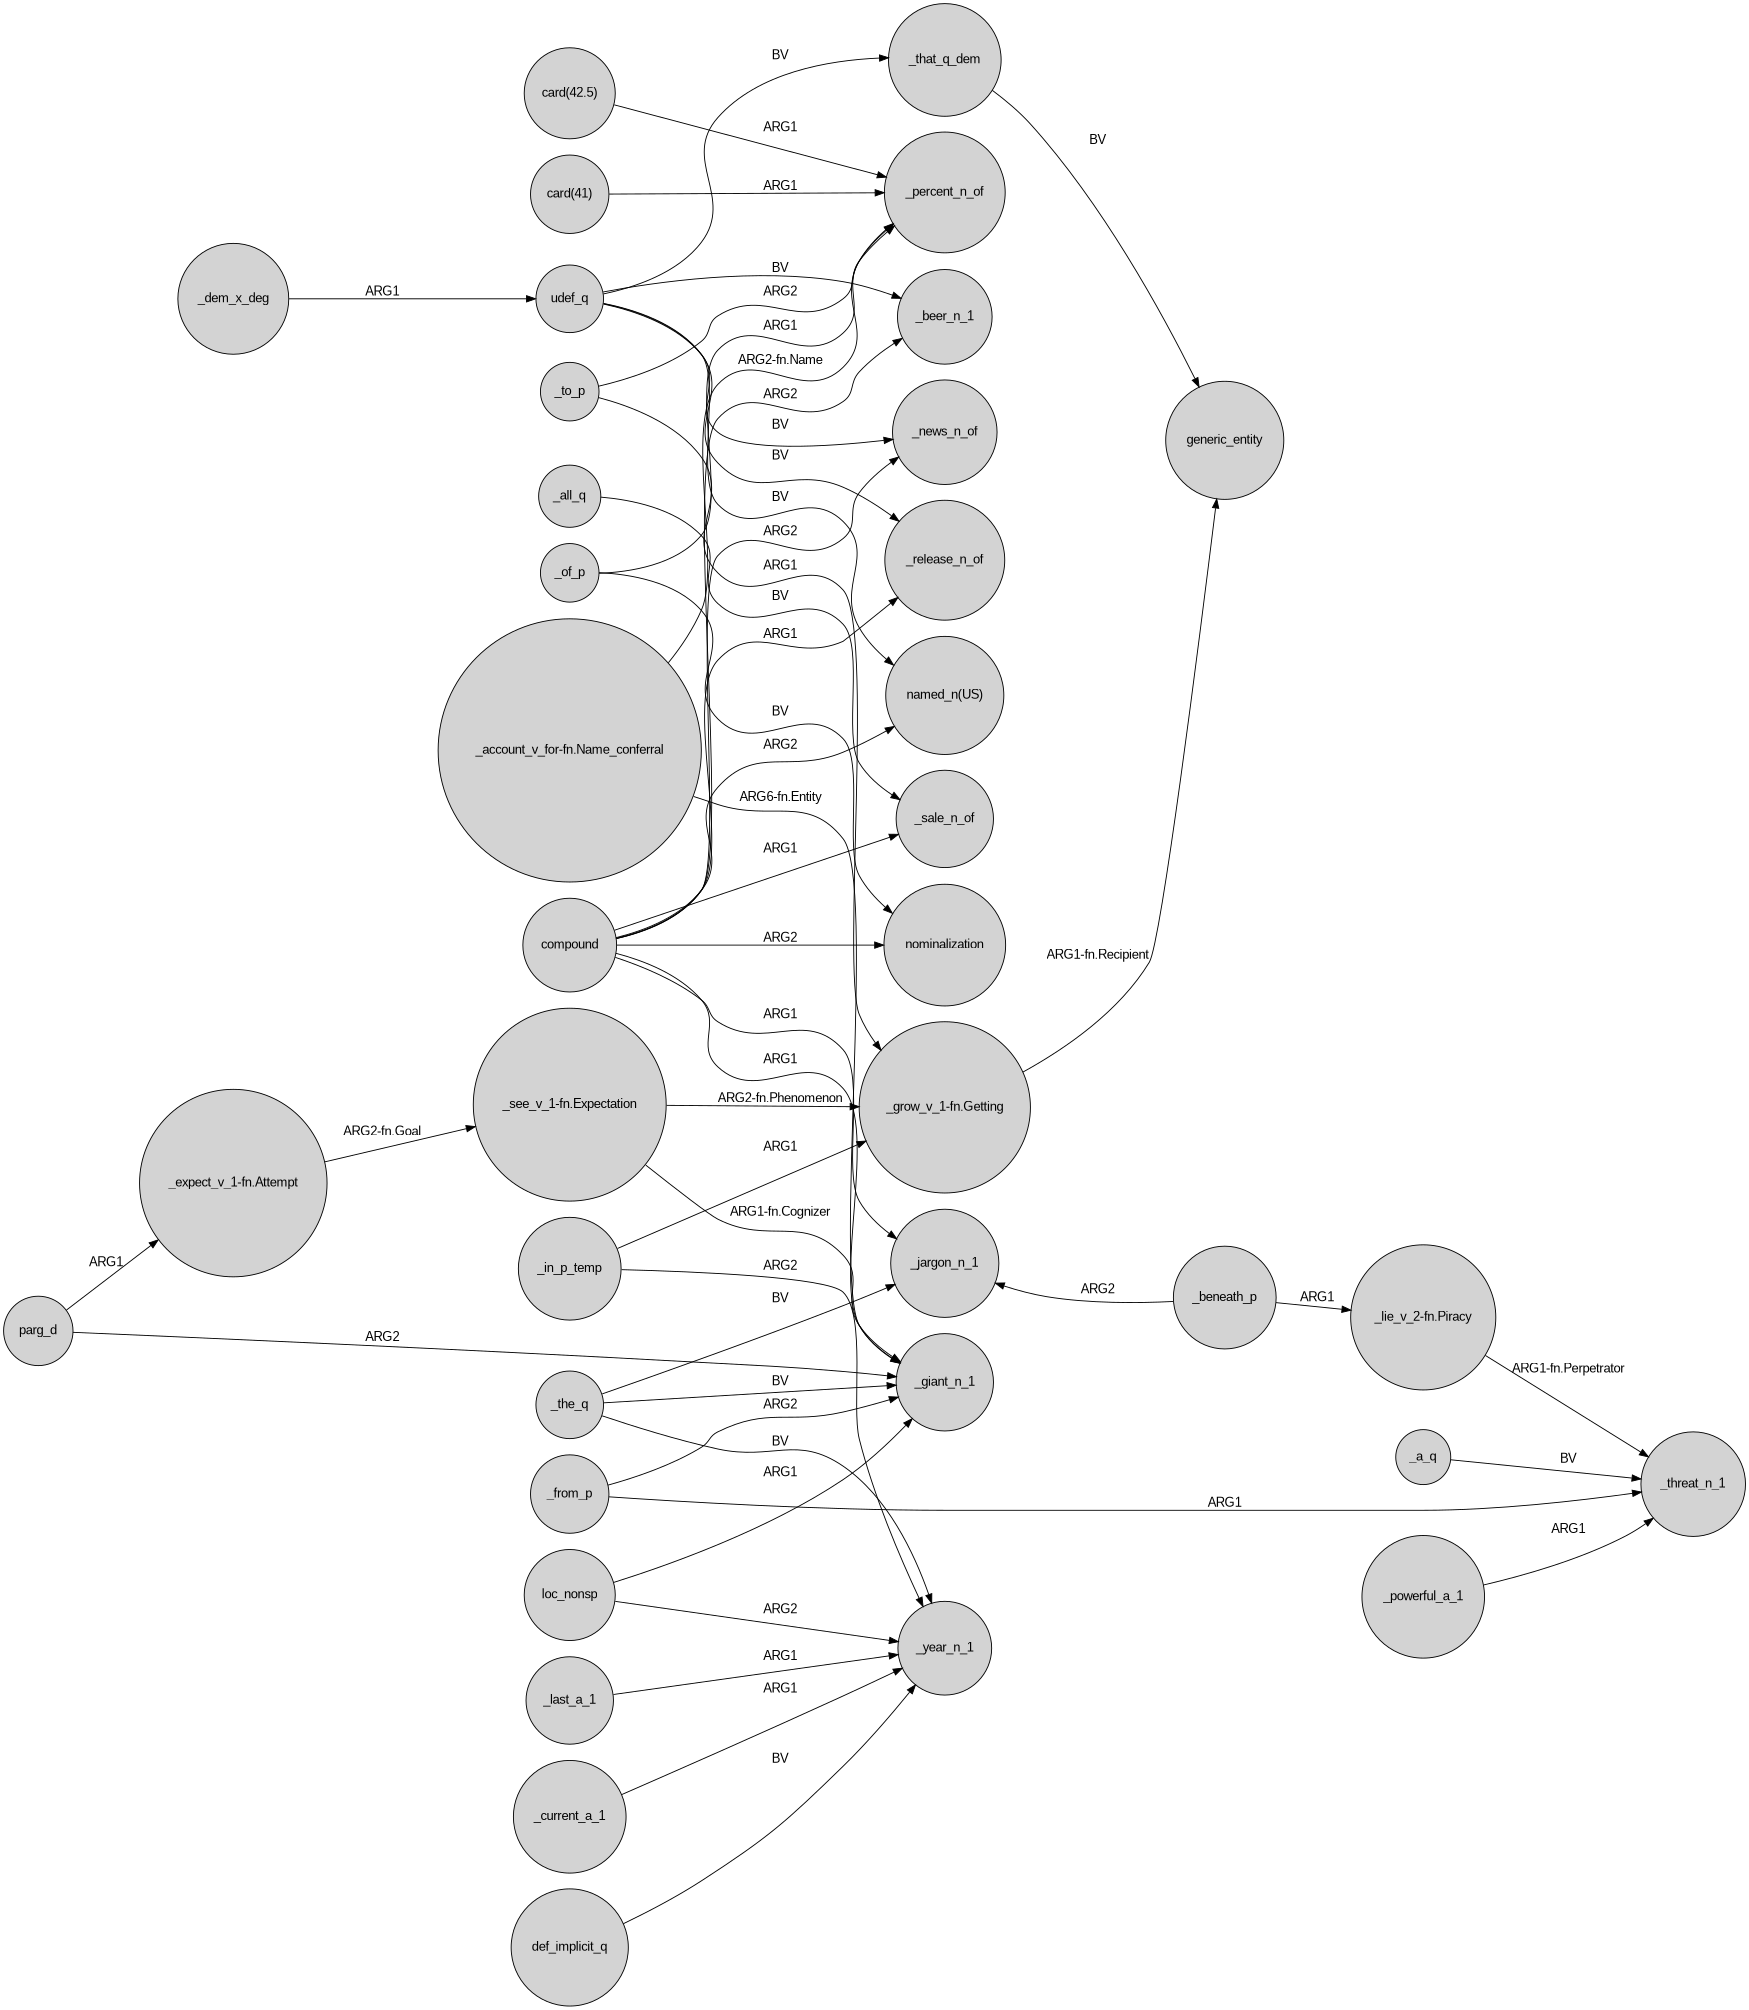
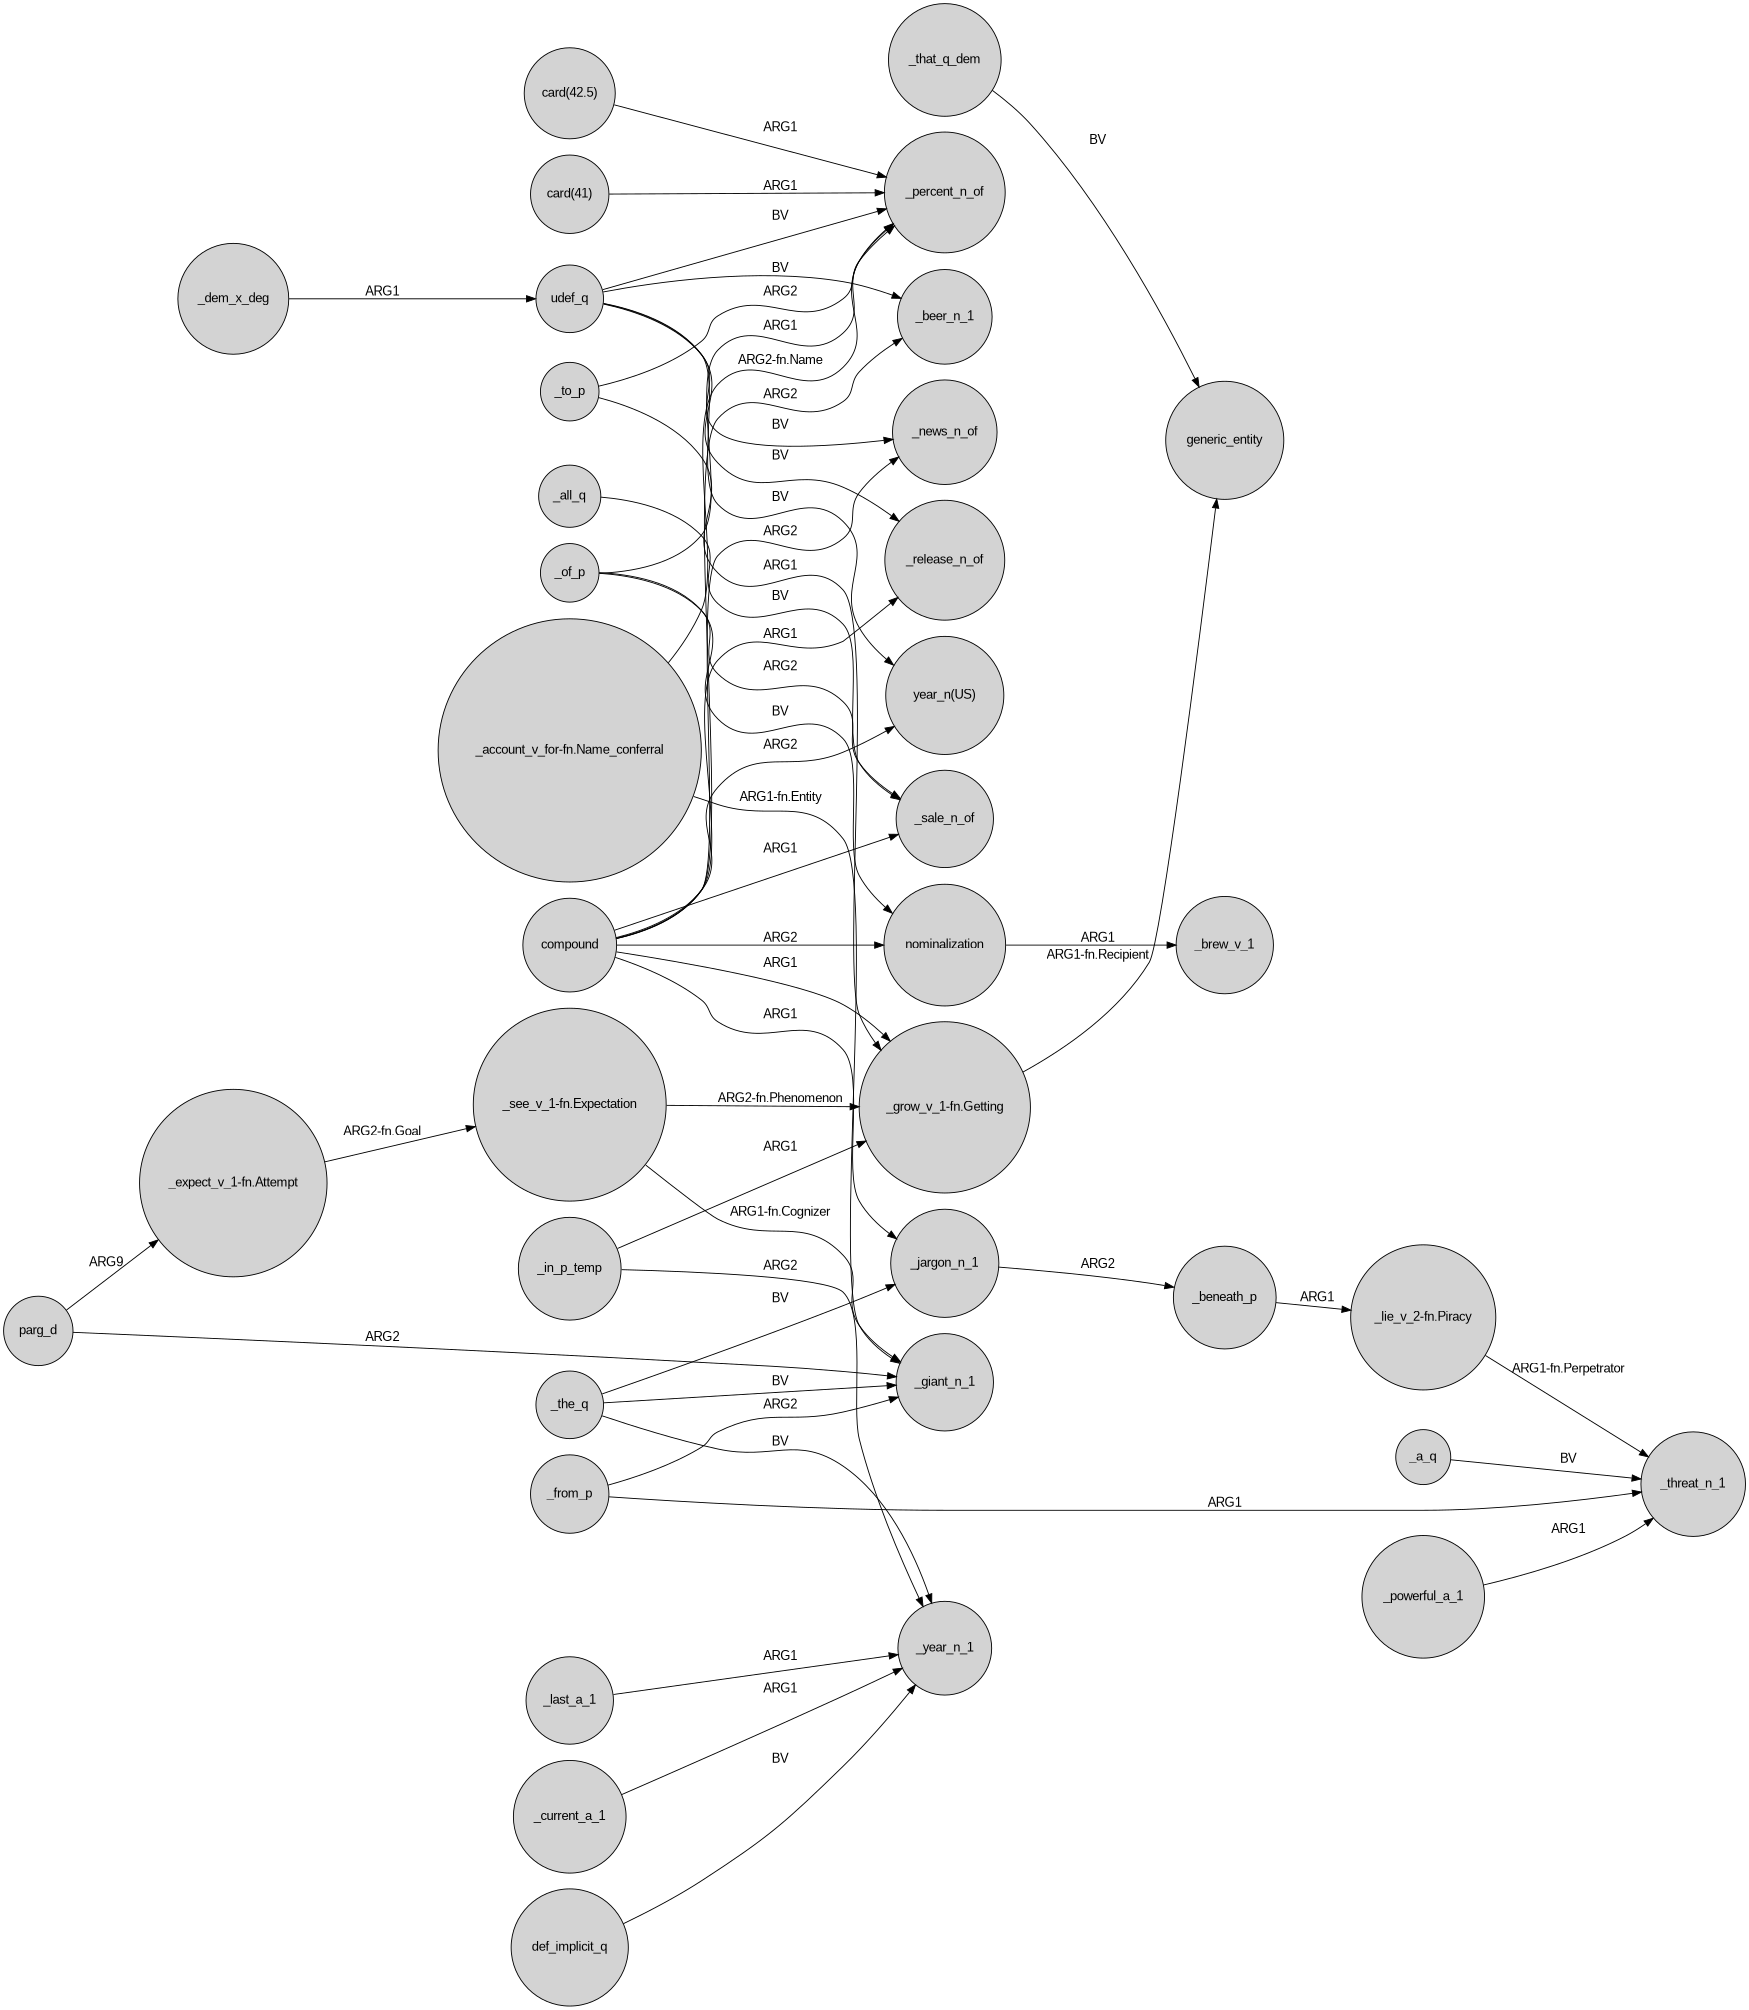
edge "udef_q" -> "_that_q_dem": now "udef_q" -> "_percent_n_of"
edge "_of_p" -> "_sale_n_of": added, label "ARG2"
node "named_n(US)": label "named_n(US)" -> "year_n(US)"
edge "_account_v_for-fn.Name_conferral" -> "_giant_n_1": label "ARG6-fn.Entity" -> "ARG1-fn.Entity"
node "_brew_v_1": added
edge "compound" -> "_giant_n_1": now "compound" -> "_grow_v_1-fn.Getting"
edge "parg_d" -> "_expect_v_1-fn.Attempt": label "ARG1" -> "ARG9"
edge "_beneath_p" -> "_jargon_n_1": reversed
node "loc_nonsp": removed
